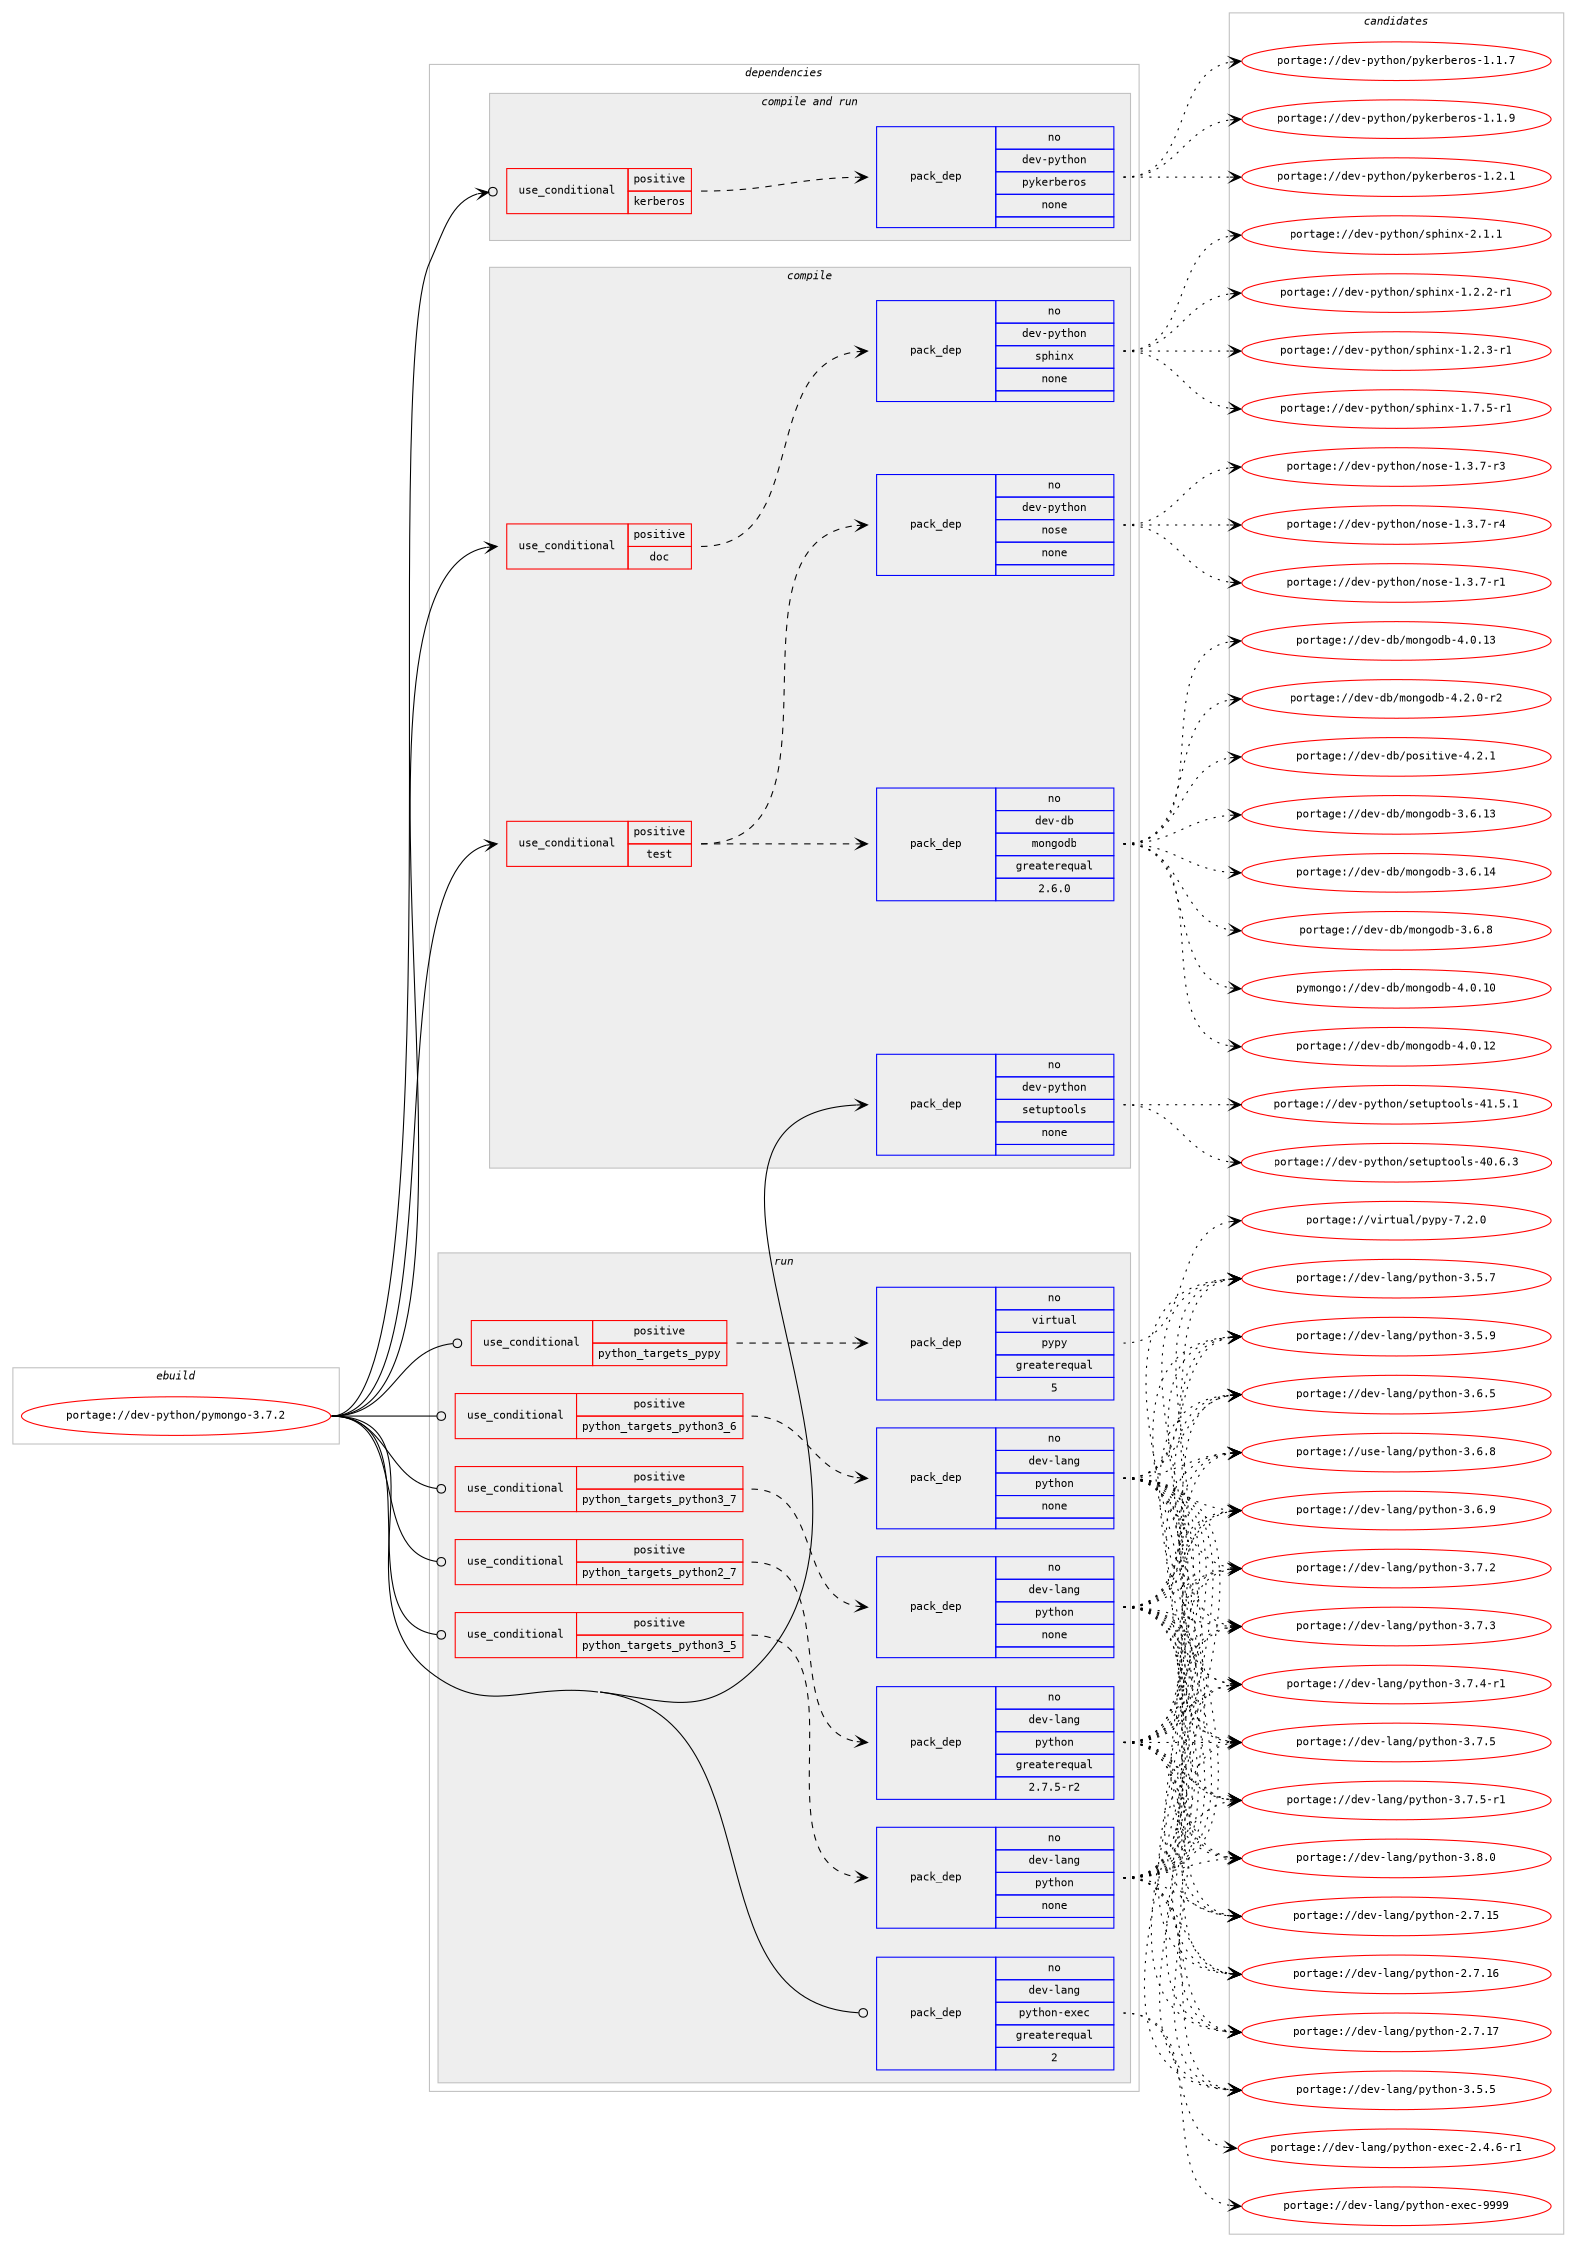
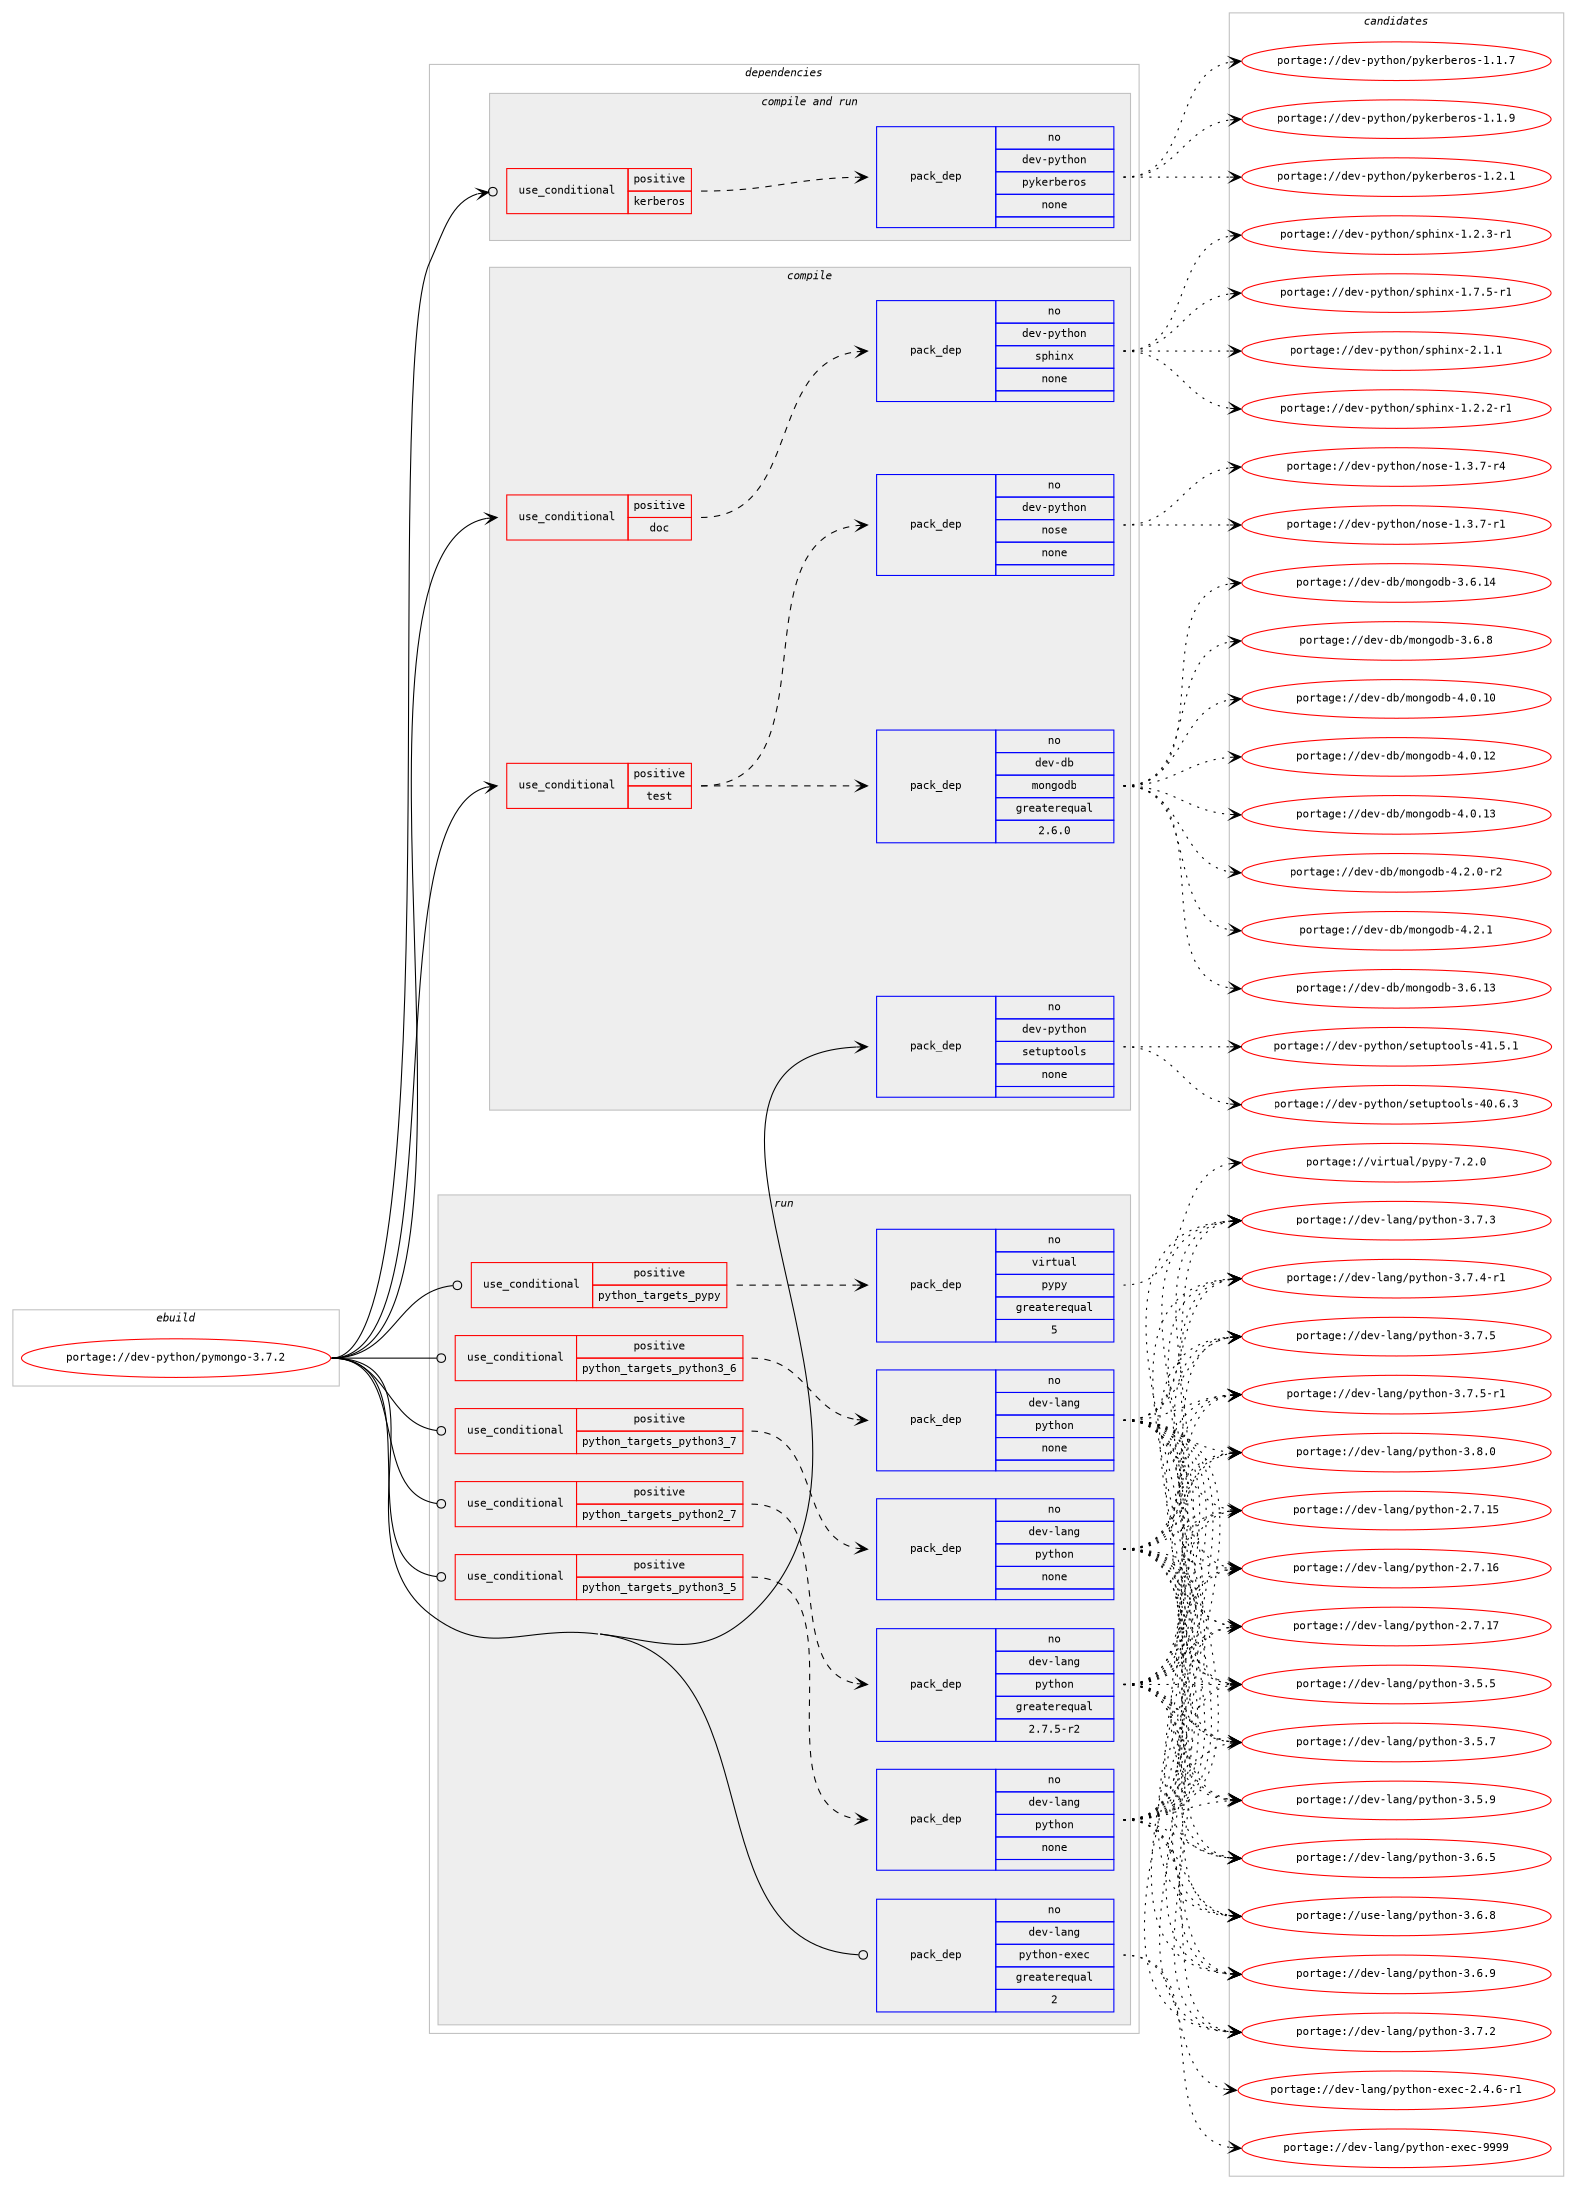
node "portage://dev-python/nose-1.3.7-r3": removed
node "portage://dev-db/positive-4.2.1": label "portage://dev-db/positive-4.2.1" -> "portage://dev-db/mongodb-4.2.1"
node "pymongo://dev-db/mongodb-4.0.10": label "pymongo://dev-db/mongodb-4.0.10" -> "portage://dev-db/mongodb-4.0.10"
